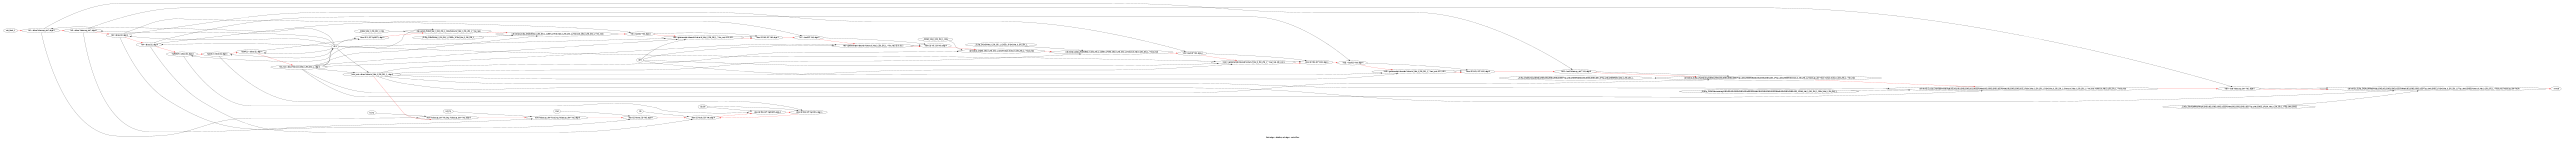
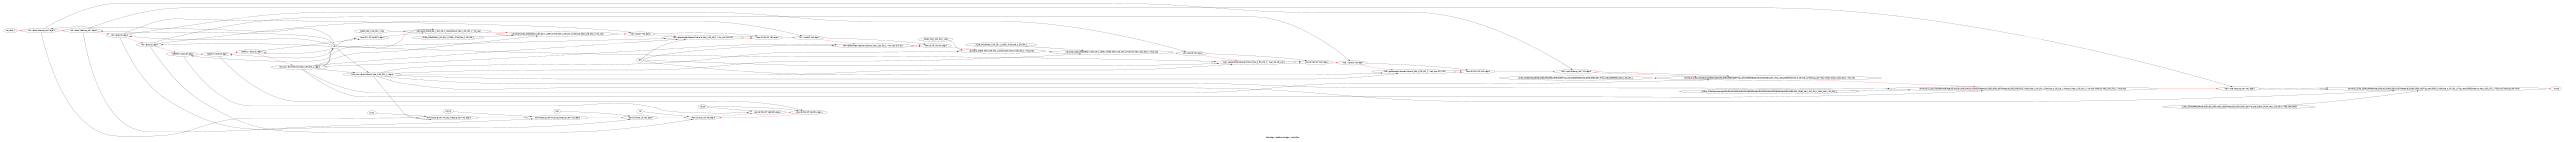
edge "%out_mat = alloca %struct.xf_Mat_9_256_256_1_, align 4" -> "store %class.ap_uint* %in_img, %class.ap_uint** %t1, align 8": color red -> black
